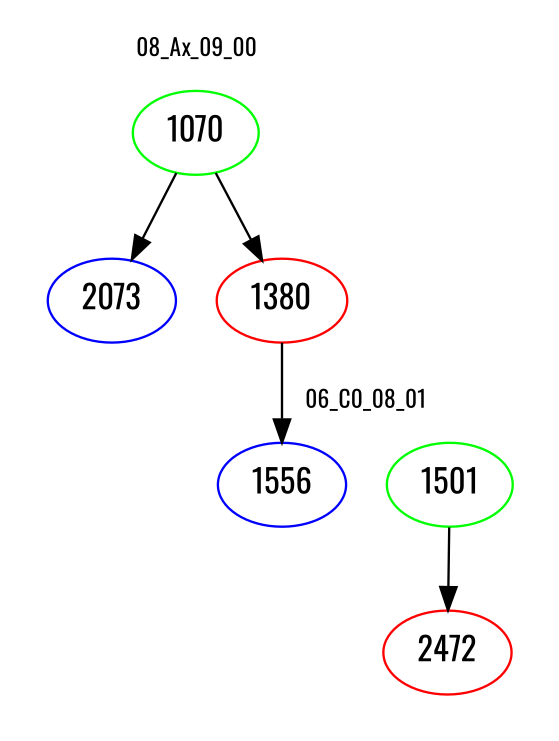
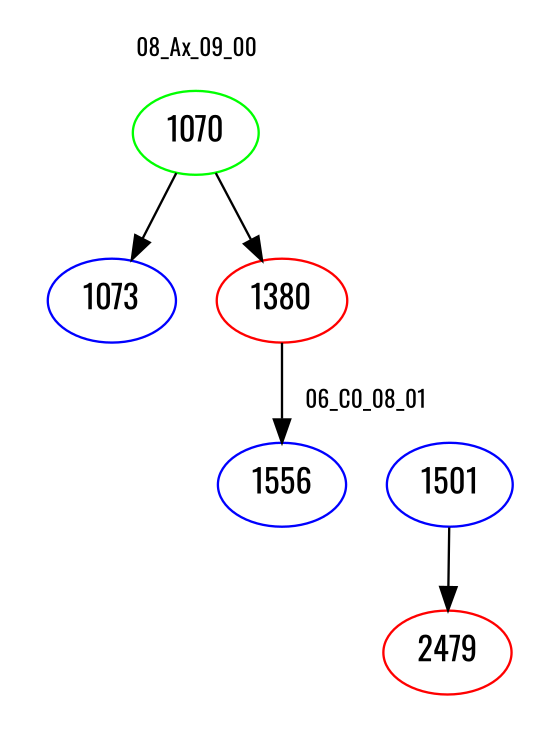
node "2073": label "2073" -> "1073"
node "1501": color green -> blue
node "2472": label "2472" -> "2479"
